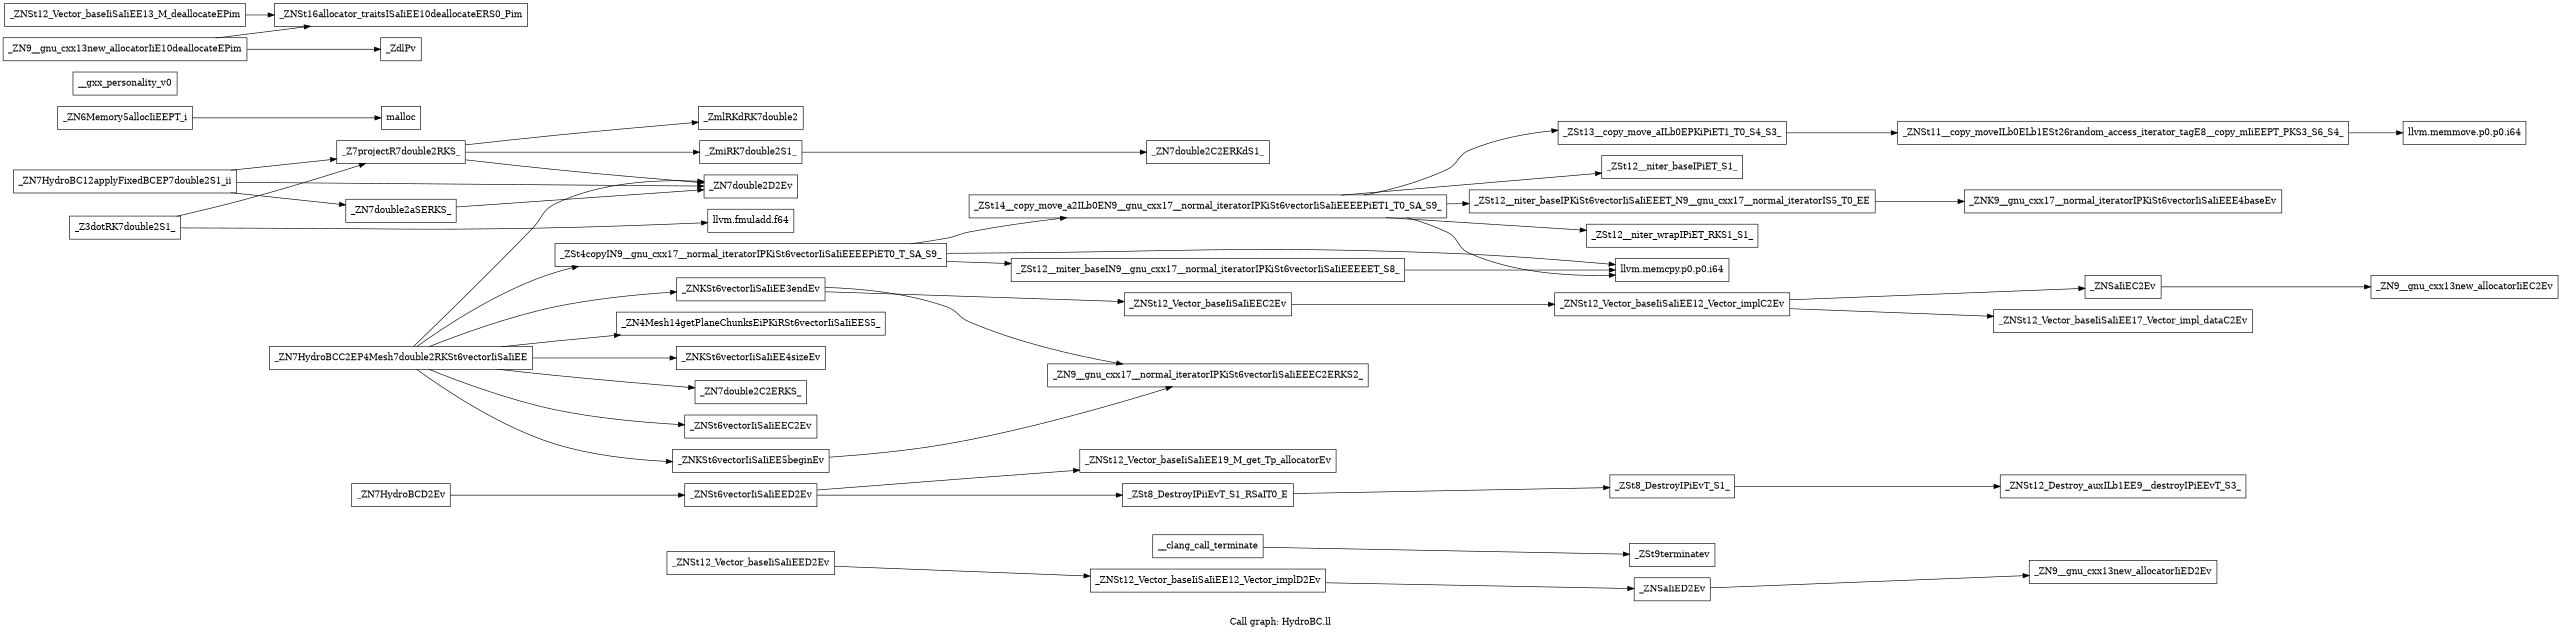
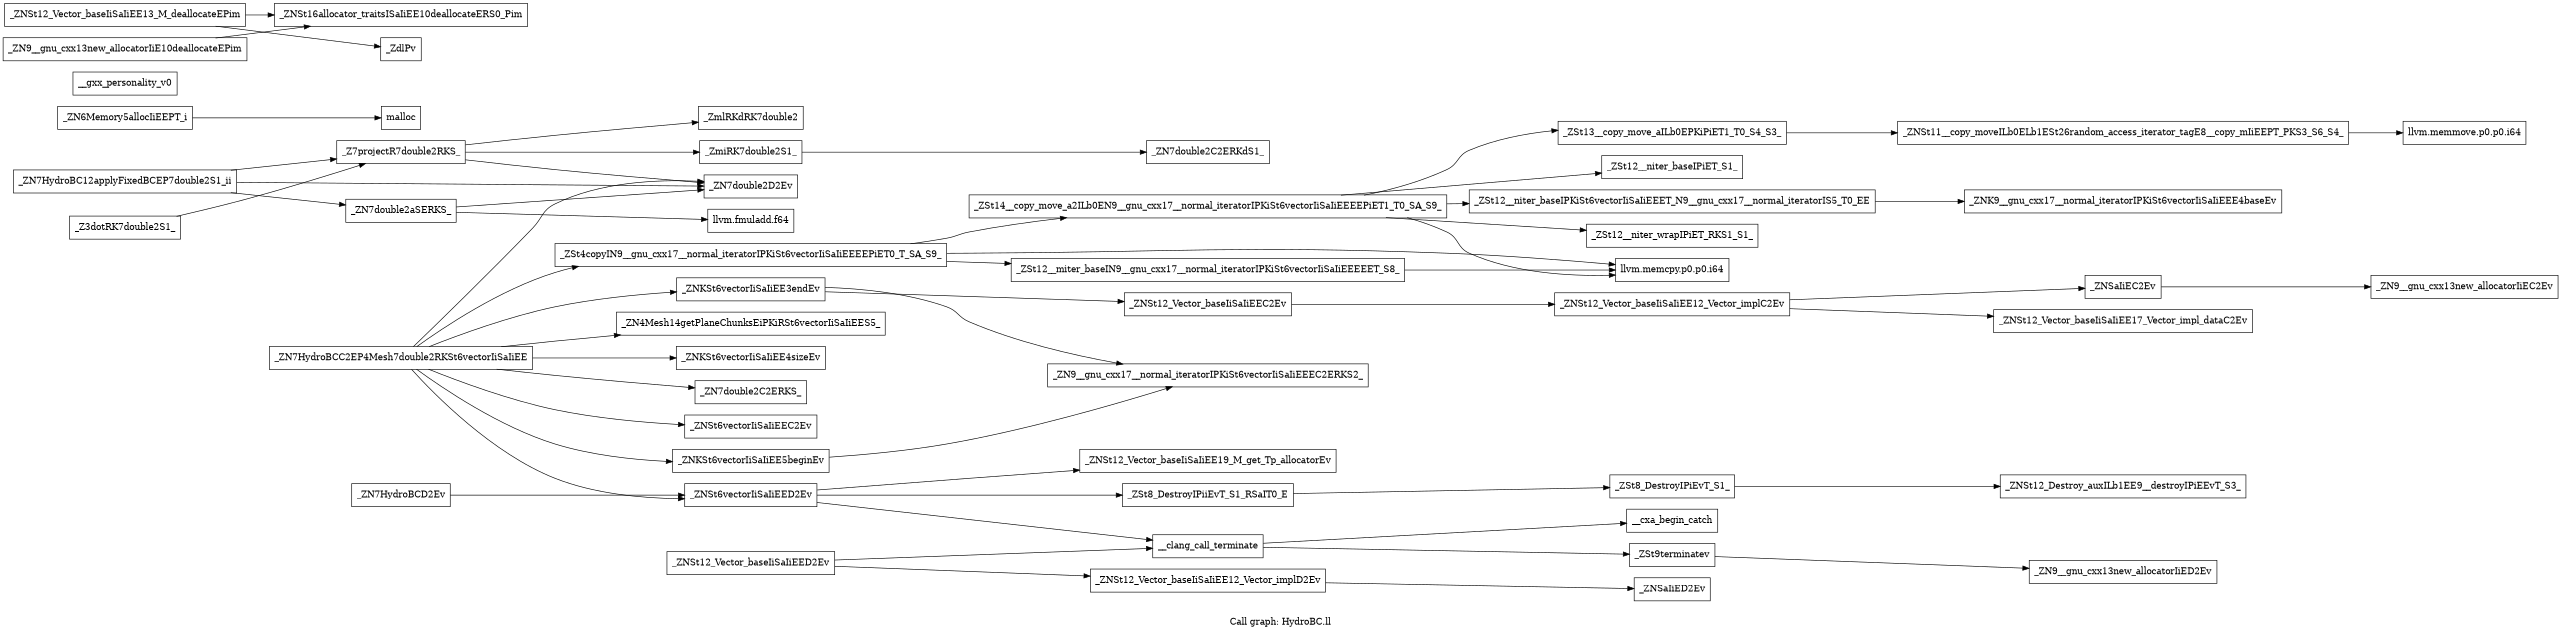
edge "_ZN9__gnu_cxx13new_allocatorIiE10deallocateEPim" -> "_ZdlPv": now "_ZNSt12_Vector_baseIiSaIiEE13_M_deallocateEPim" -> "_ZdlPv"
edge "_Z3dotRK7double2S1_" -> "llvm.fmuladd.f64": now "_ZN7double2aSERKS_" -> "llvm.fmuladd.f64"
edge "_ZN7HydroBCC2EP4Mesh7double2RKSt6vectorIiSaIiEE" -> "_ZNSt6vectorIiSaIiEED2Ev": added
edge "_ZNSt6vectorIiSaIiEED2Ev" -> "__clang_call_terminate": added
node "__cxa_begin_catch": added
edge "_ZNSt12_Vector_baseIiSaIiEED2Ev" -> "__clang_call_terminate": added
edge "_ZNSaIiED2Ev" -> "_ZN9__gnu_cxx13new_allocatorIiED2Ev": now "_ZSt9terminatev" -> "_ZN9__gnu_cxx13new_allocatorIiED2Ev"
